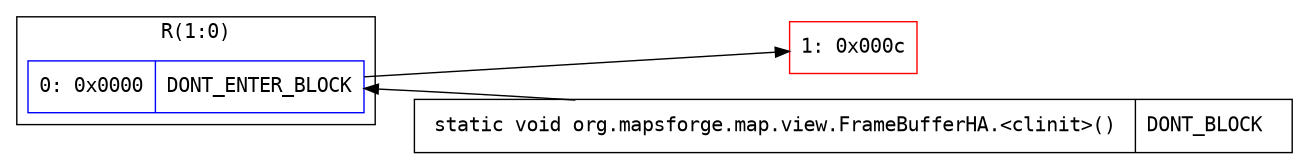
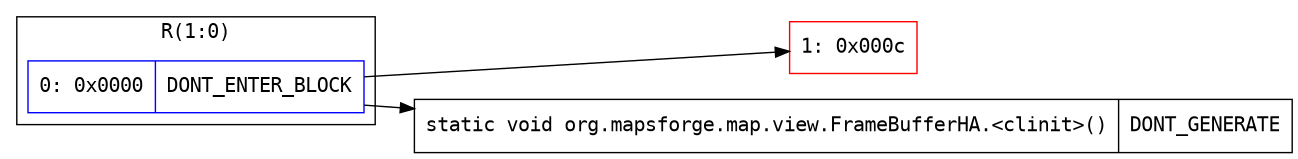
edge "static void org.mapsforge.map.view.FrameBufferHA.<clinit>()" -> "0: 0x0000": reversed
node "static void org.mapsforge.map.view.FrameBufferHA.<clinit>()": text "DONT_BLOCK" -> "DONT_GENERATE"
